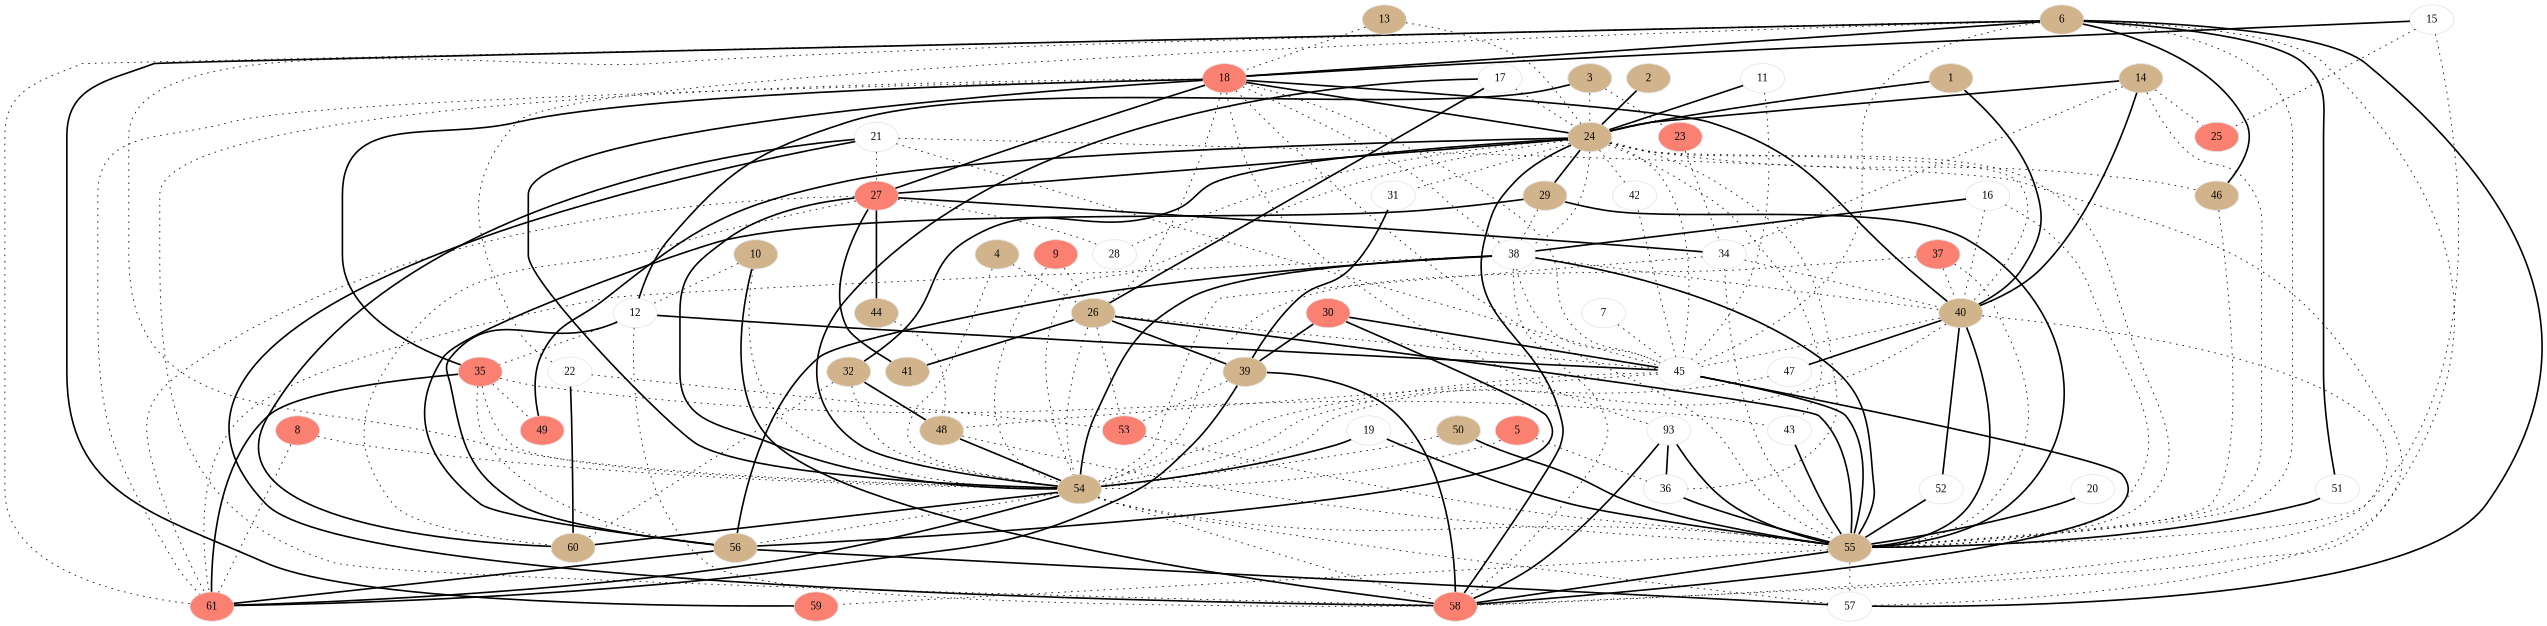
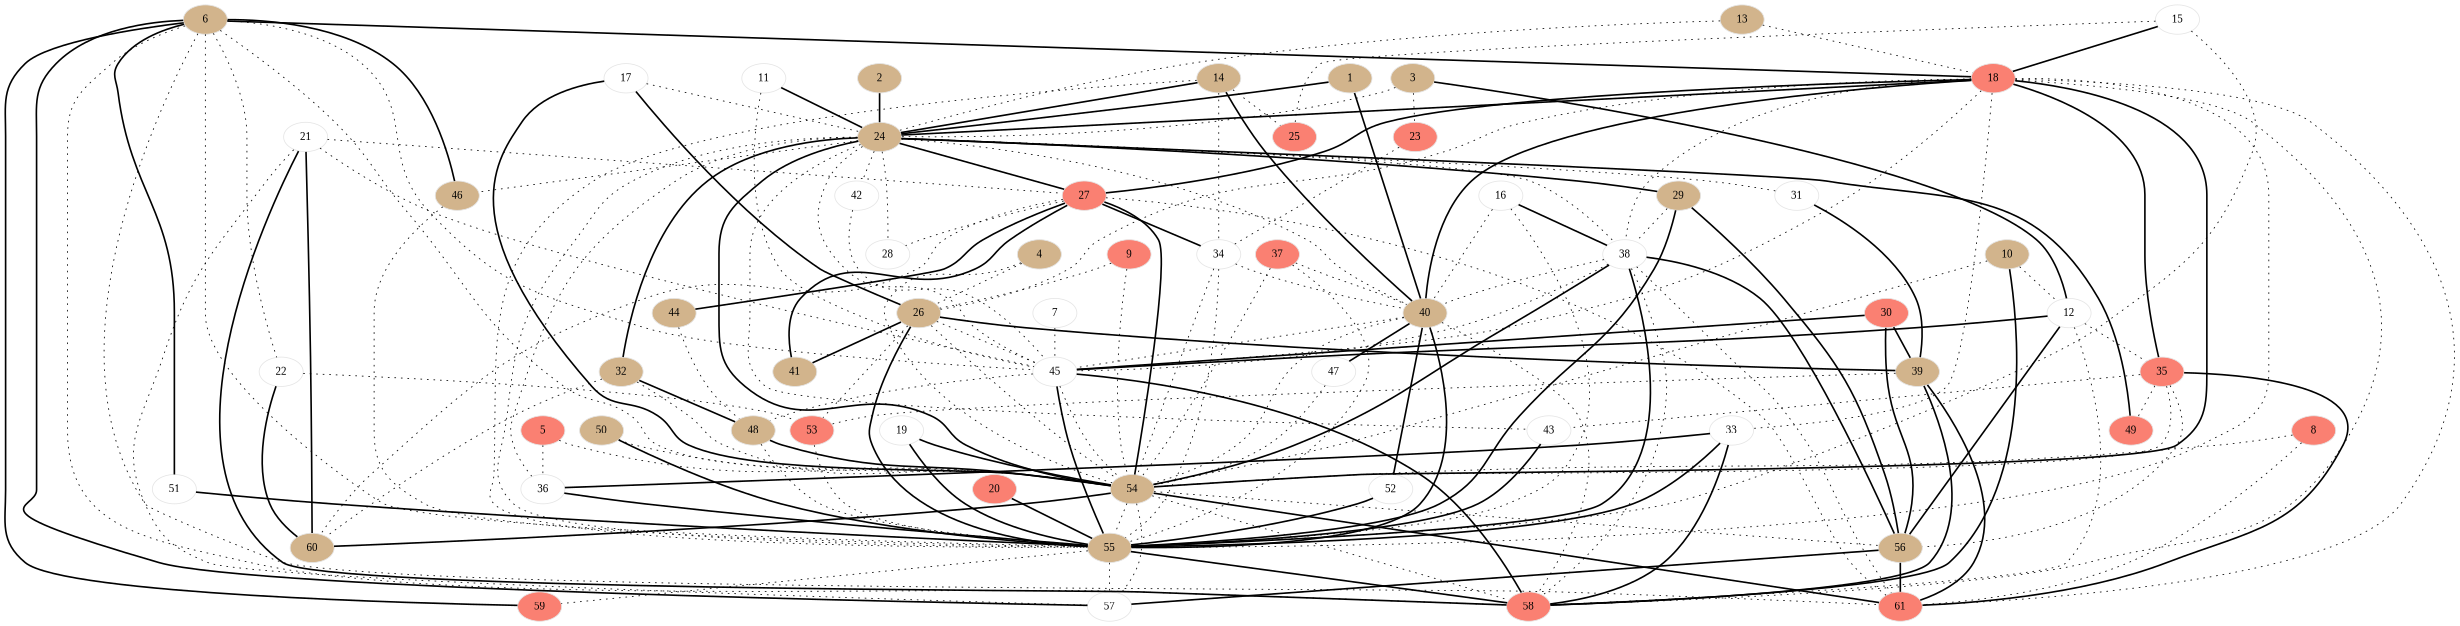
edge "24" -- "54": style dotted -> bold
edge "24" -- "58": removed
node "93": label "93" -> "33"
node "20": fillcolor white -> salmon
